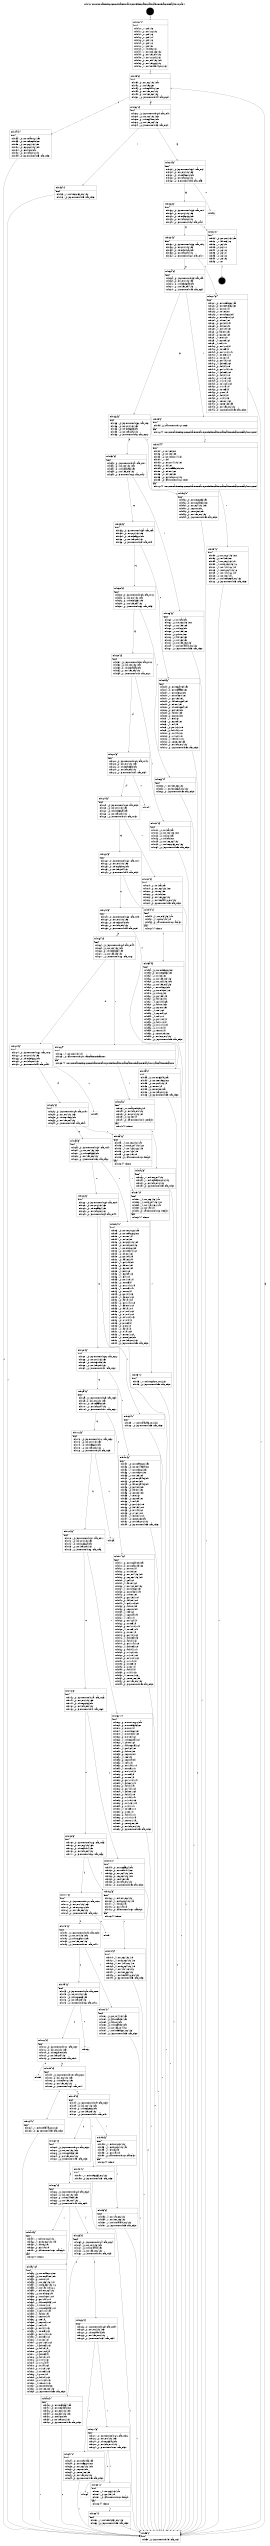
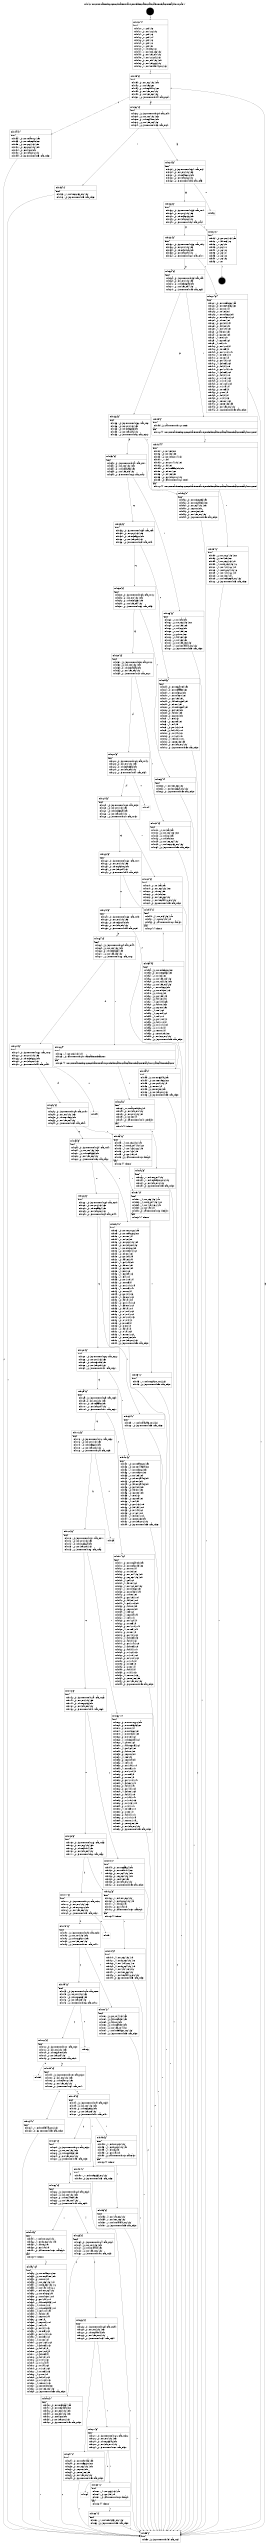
edge "0x401826 [25]" -> "0x401a96 [169]": now "0x401a7f [23]" -> "0x401a96 [169]"
